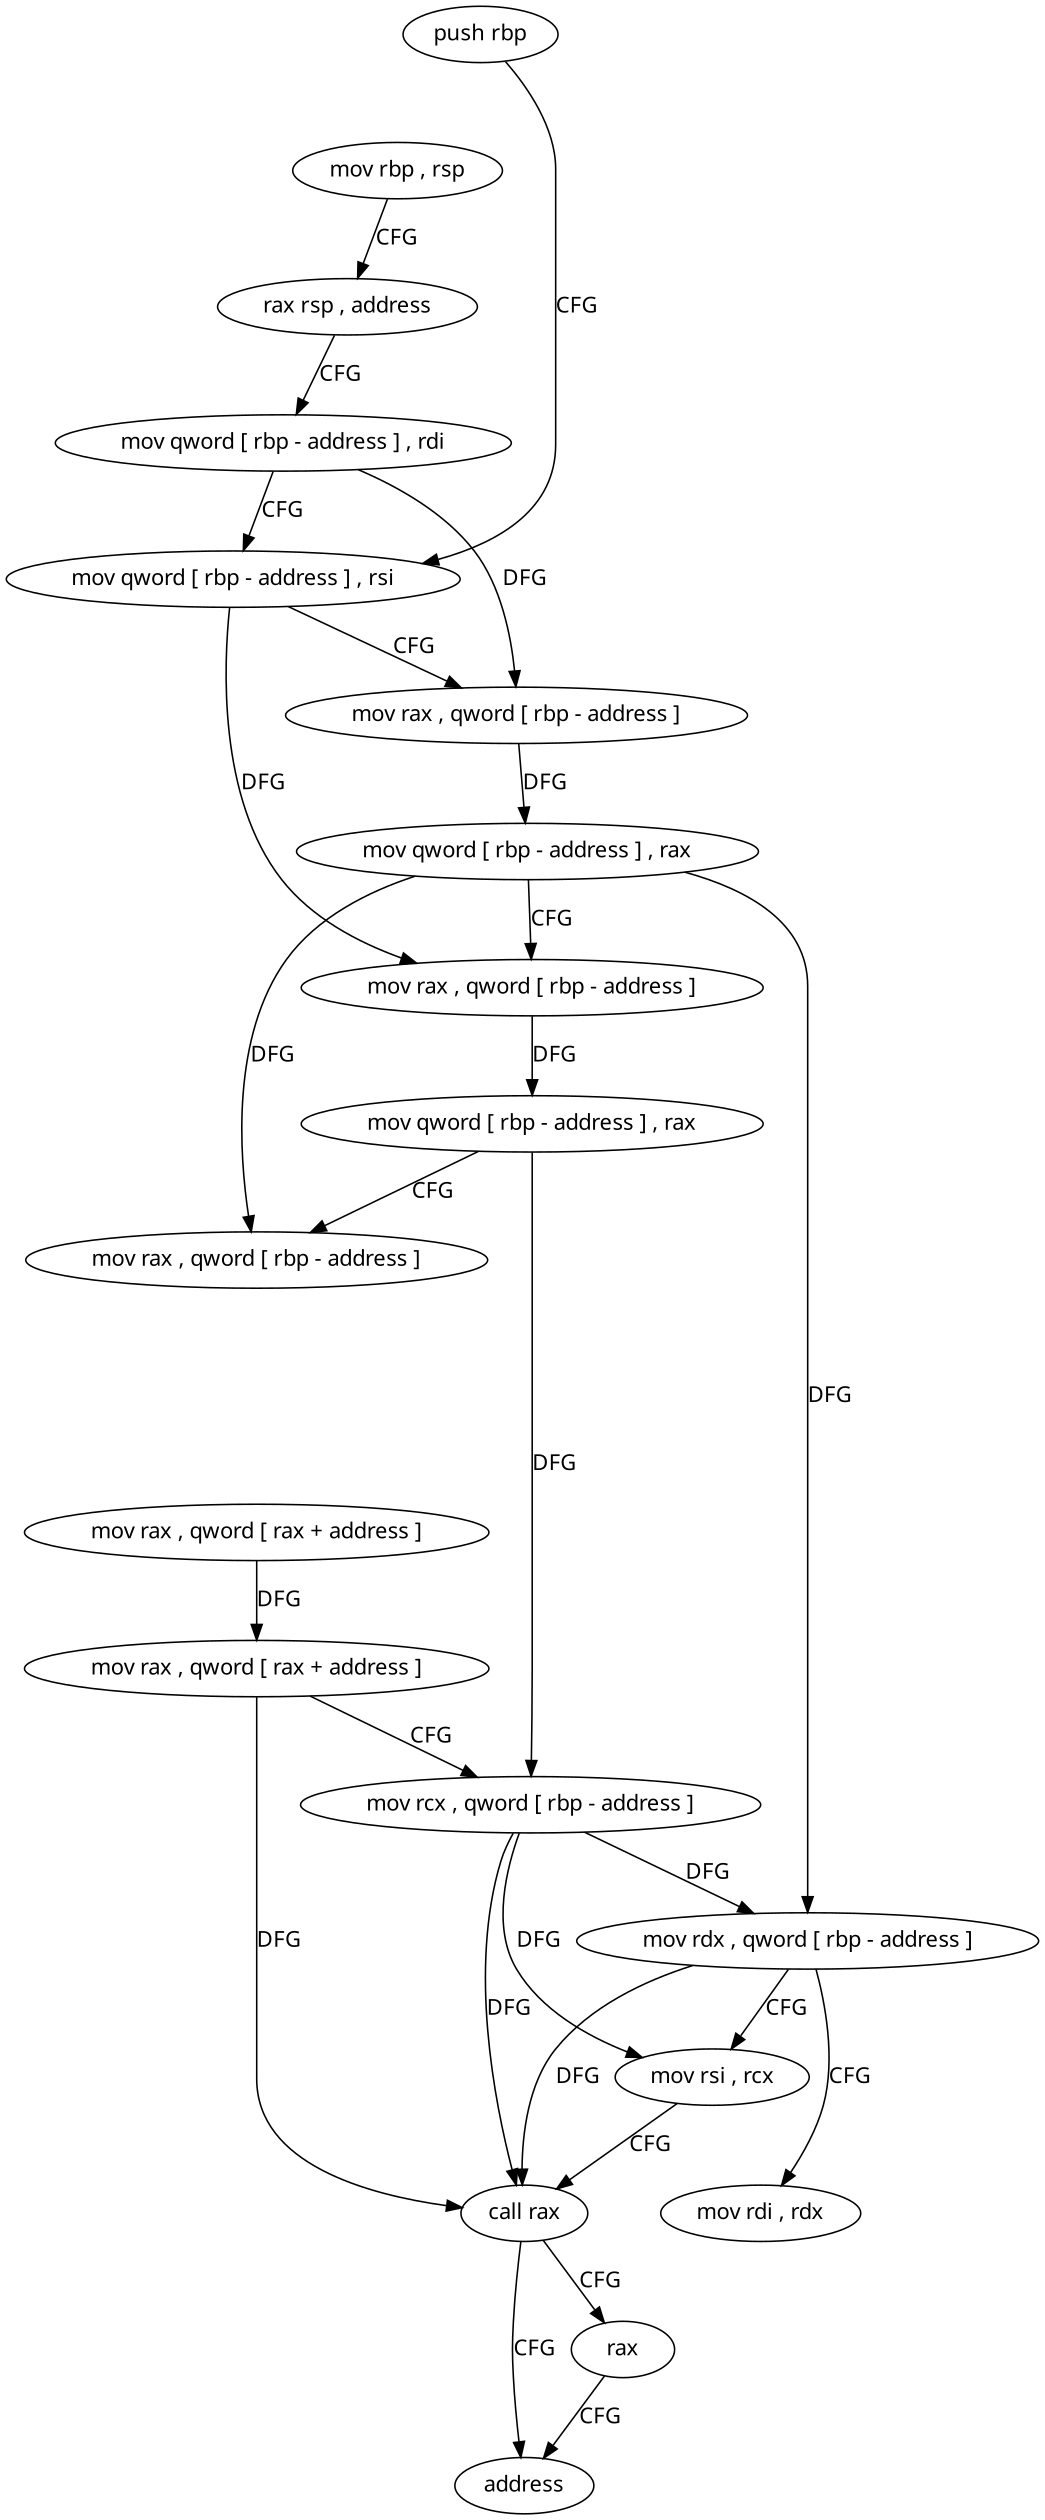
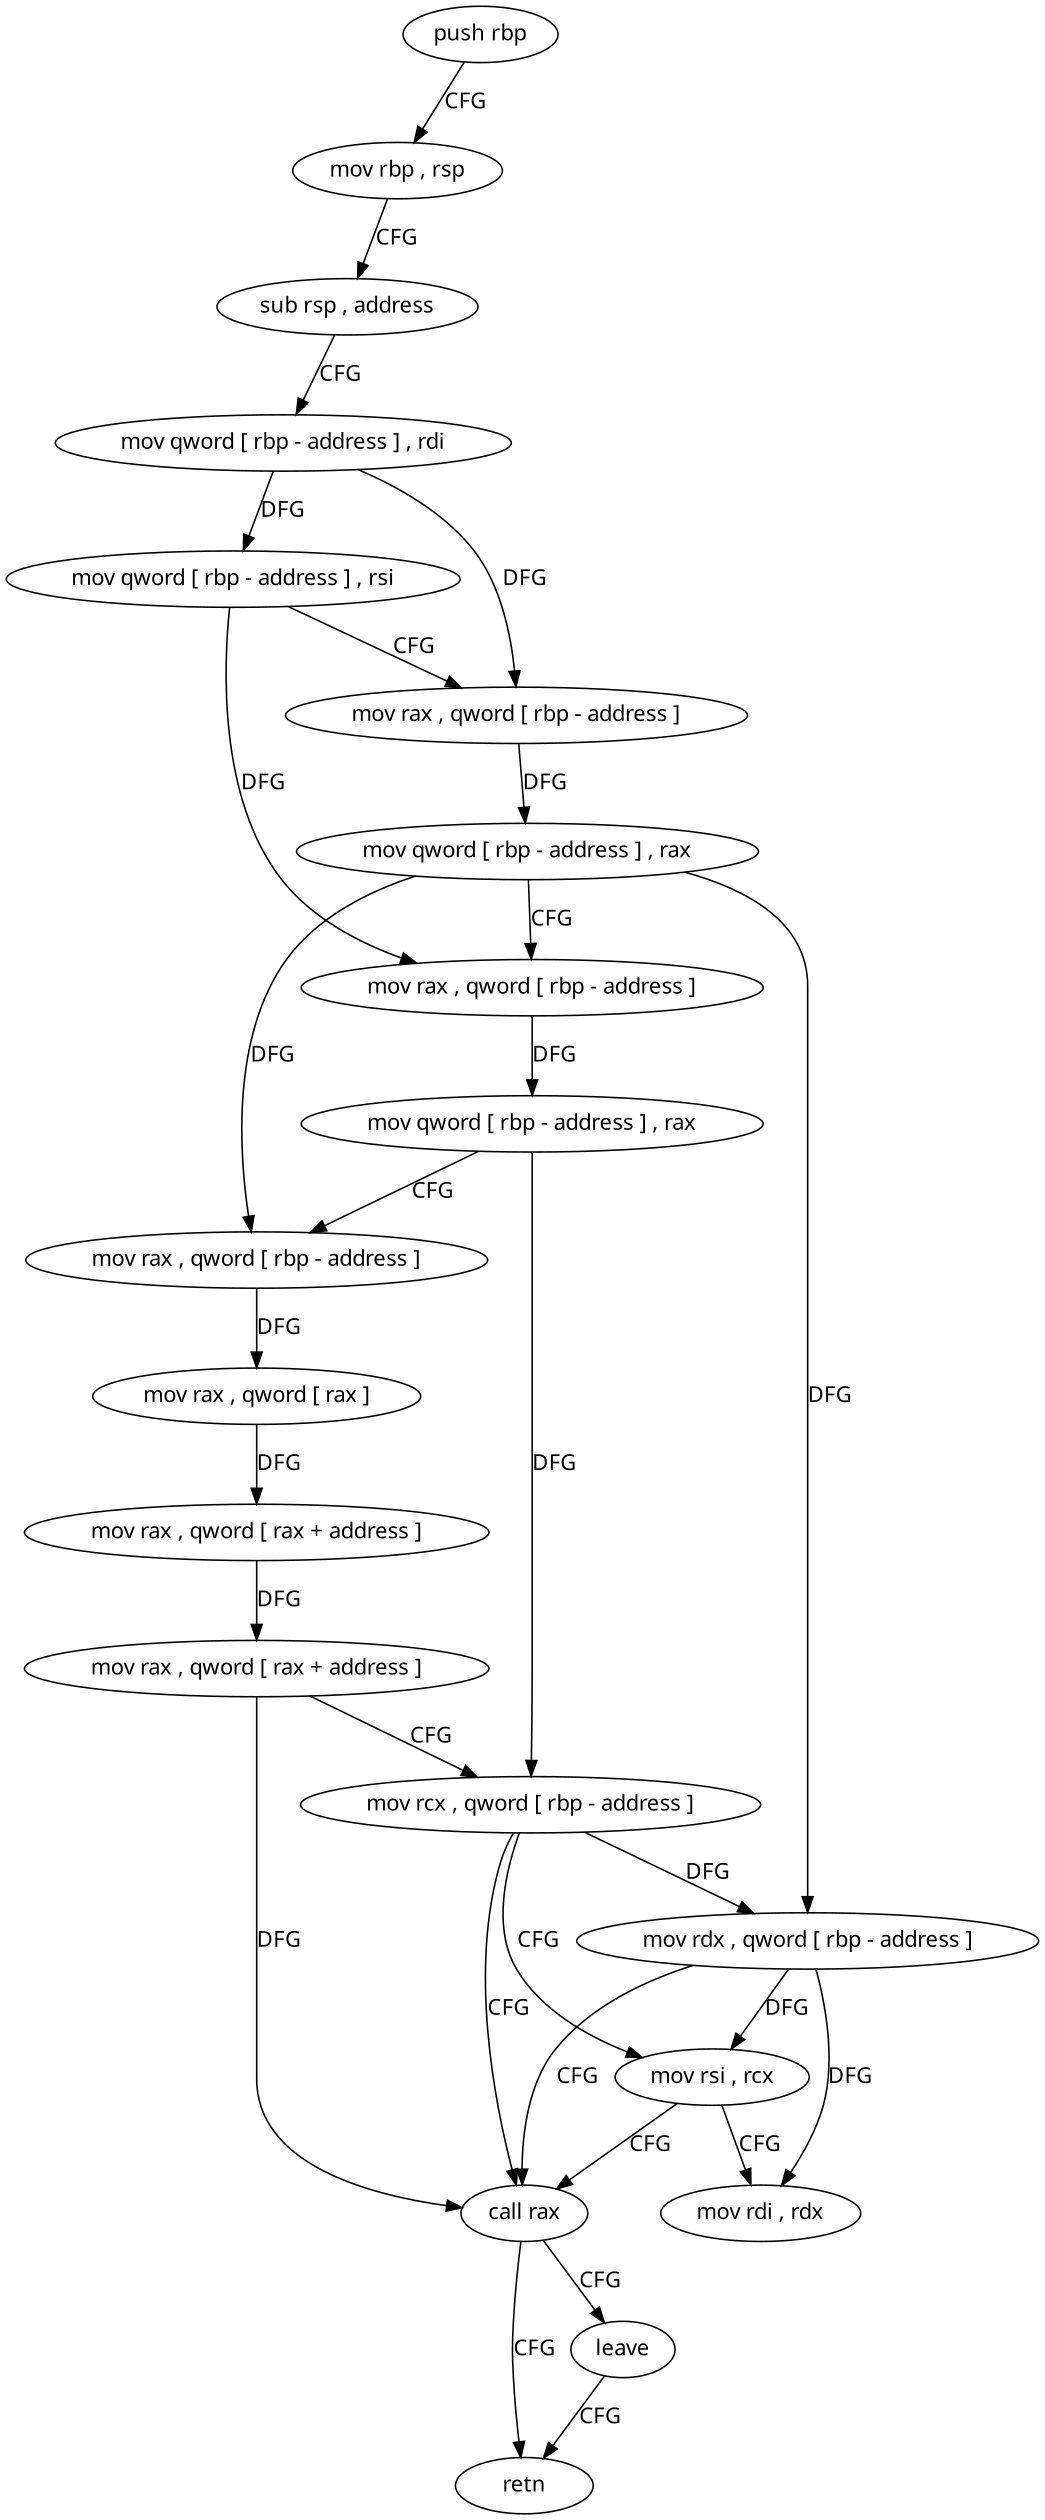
node "rax rsp , address": label "rax rsp , address" -> "sub rsp , address"
edge "push rbp" -> "mov qword [ rbp - address ] , rsi": now "push rbp" -> "mov rbp , rsp"
edge "mov qword [ rbp - address ] , rdi" -> "mov qword [ rbp - address ] , rsi": label "CFG" -> "DFG"
node "mov rax , qword [ rax ]": added
edge "mov rcx , qword [ rbp - address ]" -> "mov rsi , rcx": label "DFG" -> "CFG"
edge "mov rcx , qword [ rbp - address ]" -> "call rax": label "DFG" -> "CFG"
edge "mov rdx , qword [ rbp - address ]" -> "mov rsi , rcx": label "CFG" -> "DFG"
edge "mov rdx , qword [ rbp - address ]" -> "call rax": label "DFG" -> "CFG"
edge "mov rdx , qword [ rbp - address ]" -> "mov rdi , rdx": label "CFG" -> "DFG"
edge "mov rsi , rcx" -> "mov rdi , rdx": added, label "CFG"
node "rax": label "rax" -> "leave"
node "address": label "address" -> "retn"
